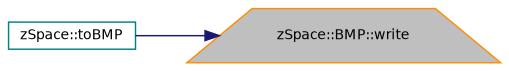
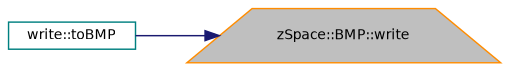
node "zSpace::toBMP": label "zSpace::toBMP" -> "write::toBMP"
